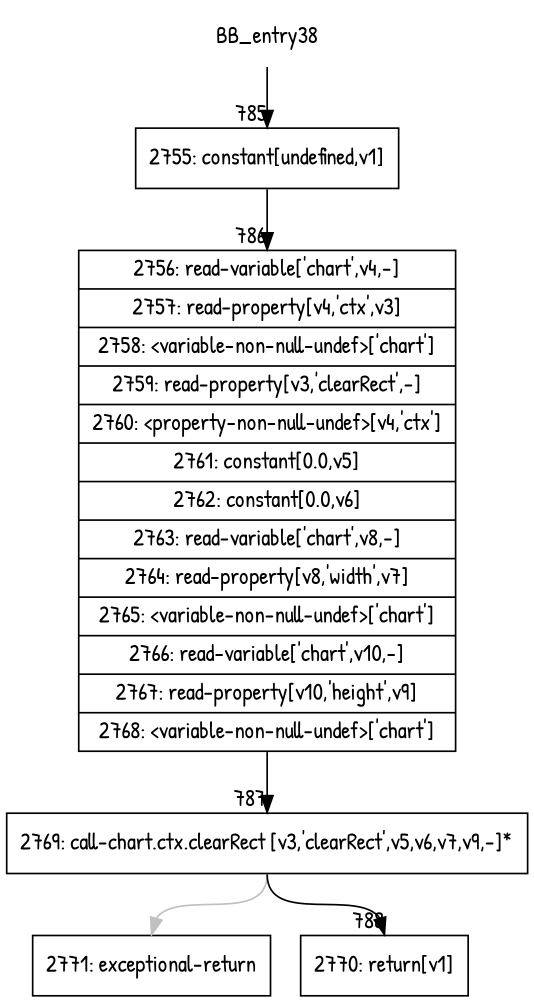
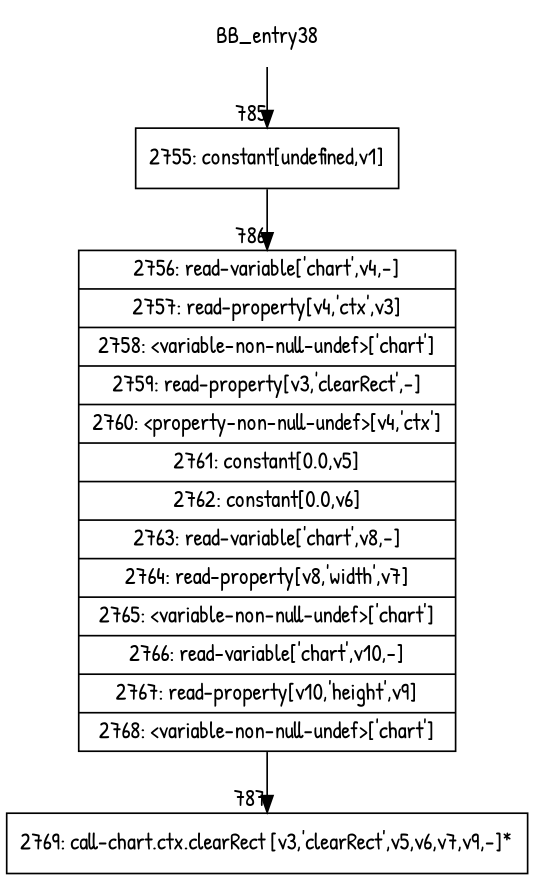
node "2771: exceptional-return": removed
node "2770: return[v1]": removed
